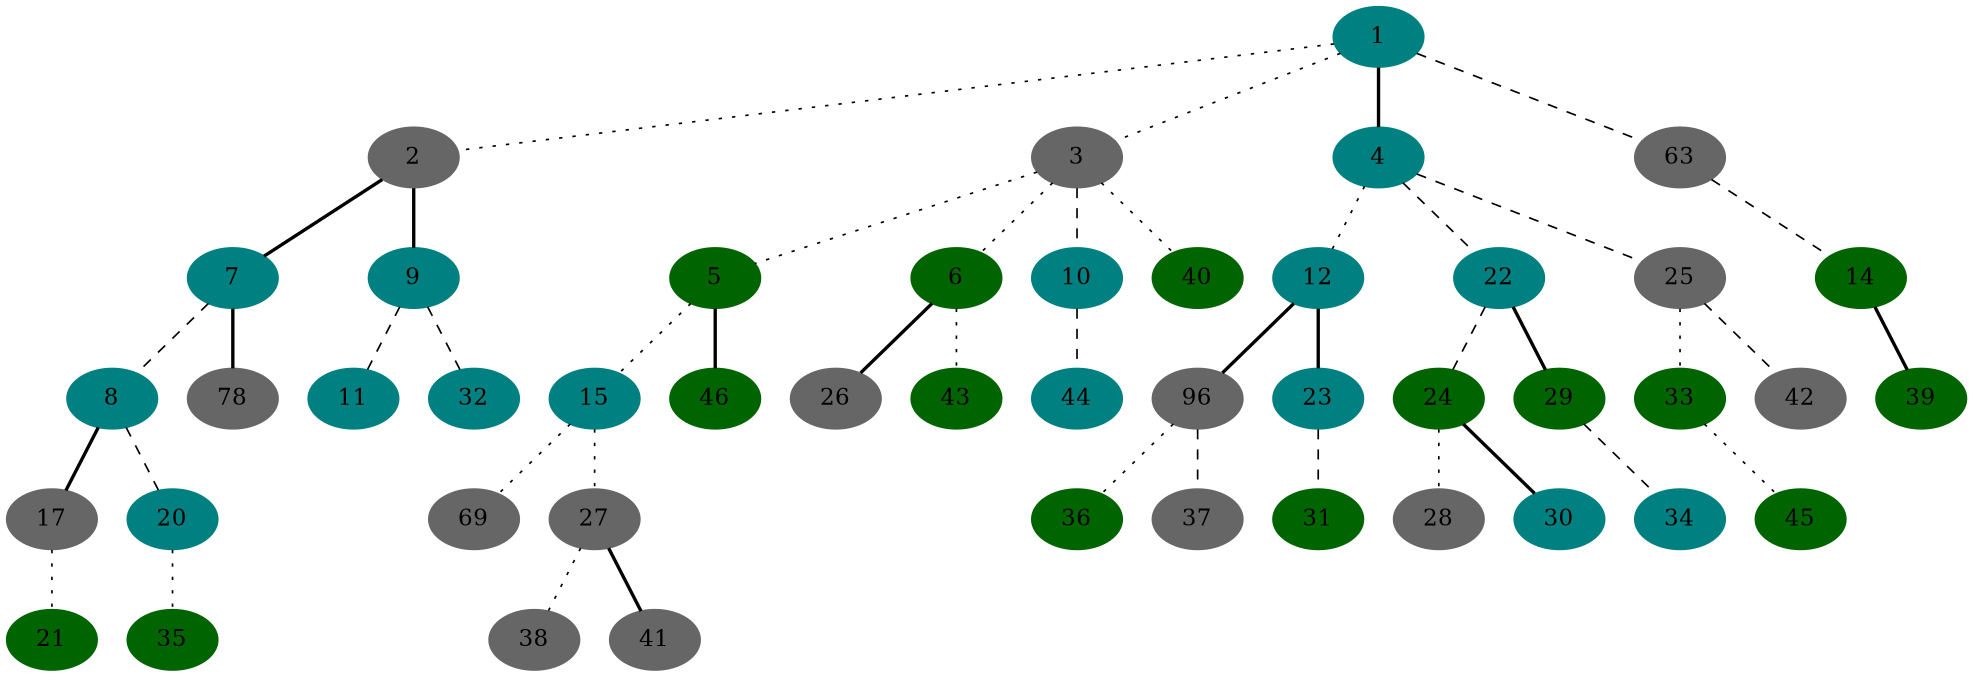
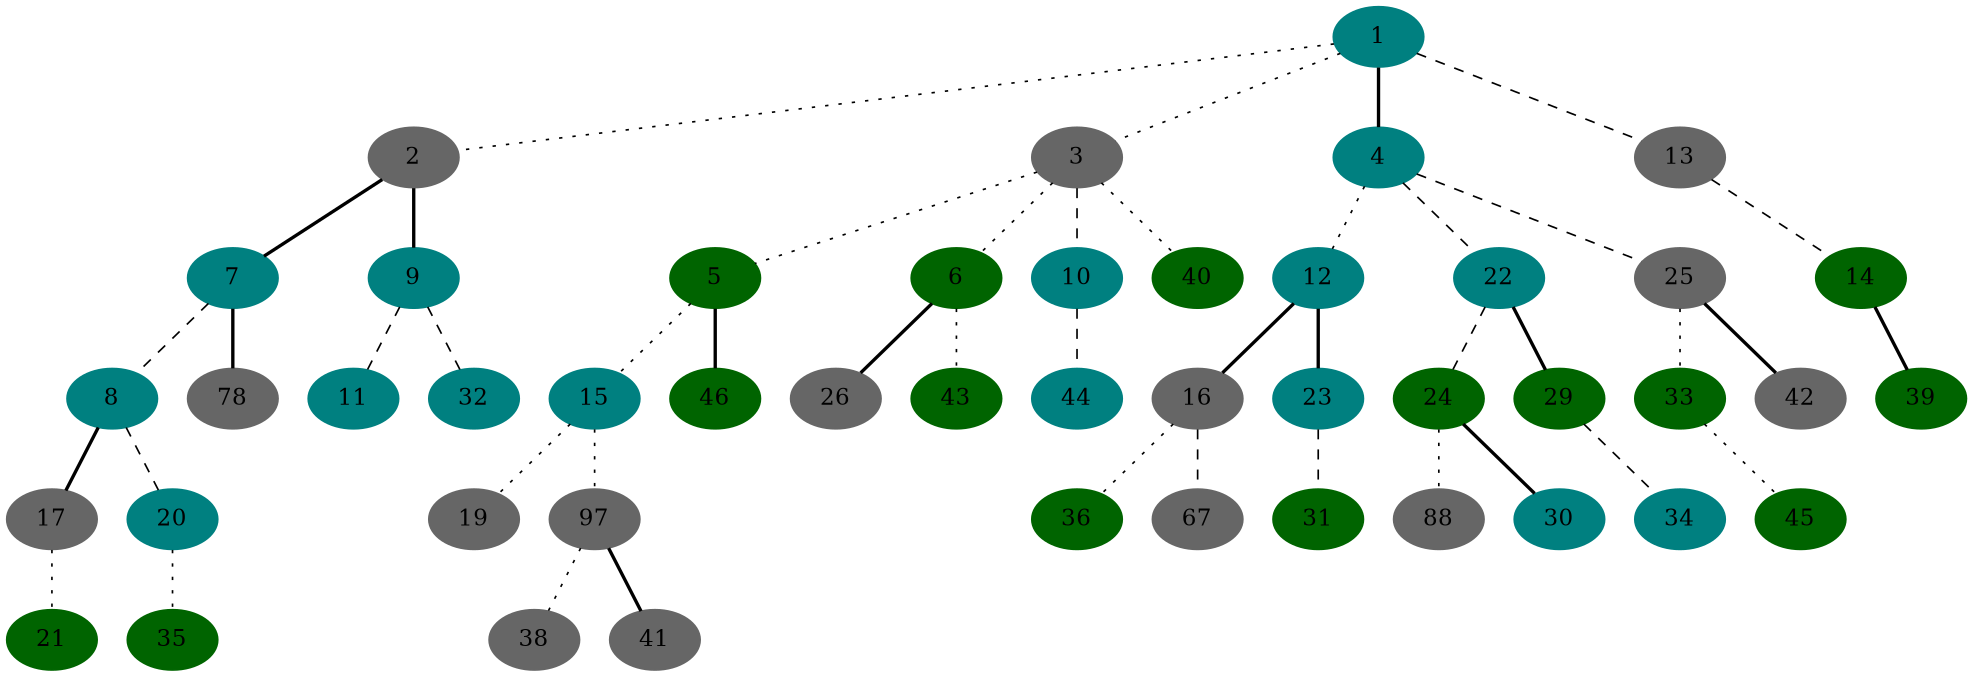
node "63": label "63" -> "13"
edge "25" -- "42": style dashed -> bold
node "96": label "96" -> "16"
node "69": label "69" -> "19"
node "27": label "27" -> "97"
node "37": label "37" -> "67"
node "28": label "28" -> "88"
